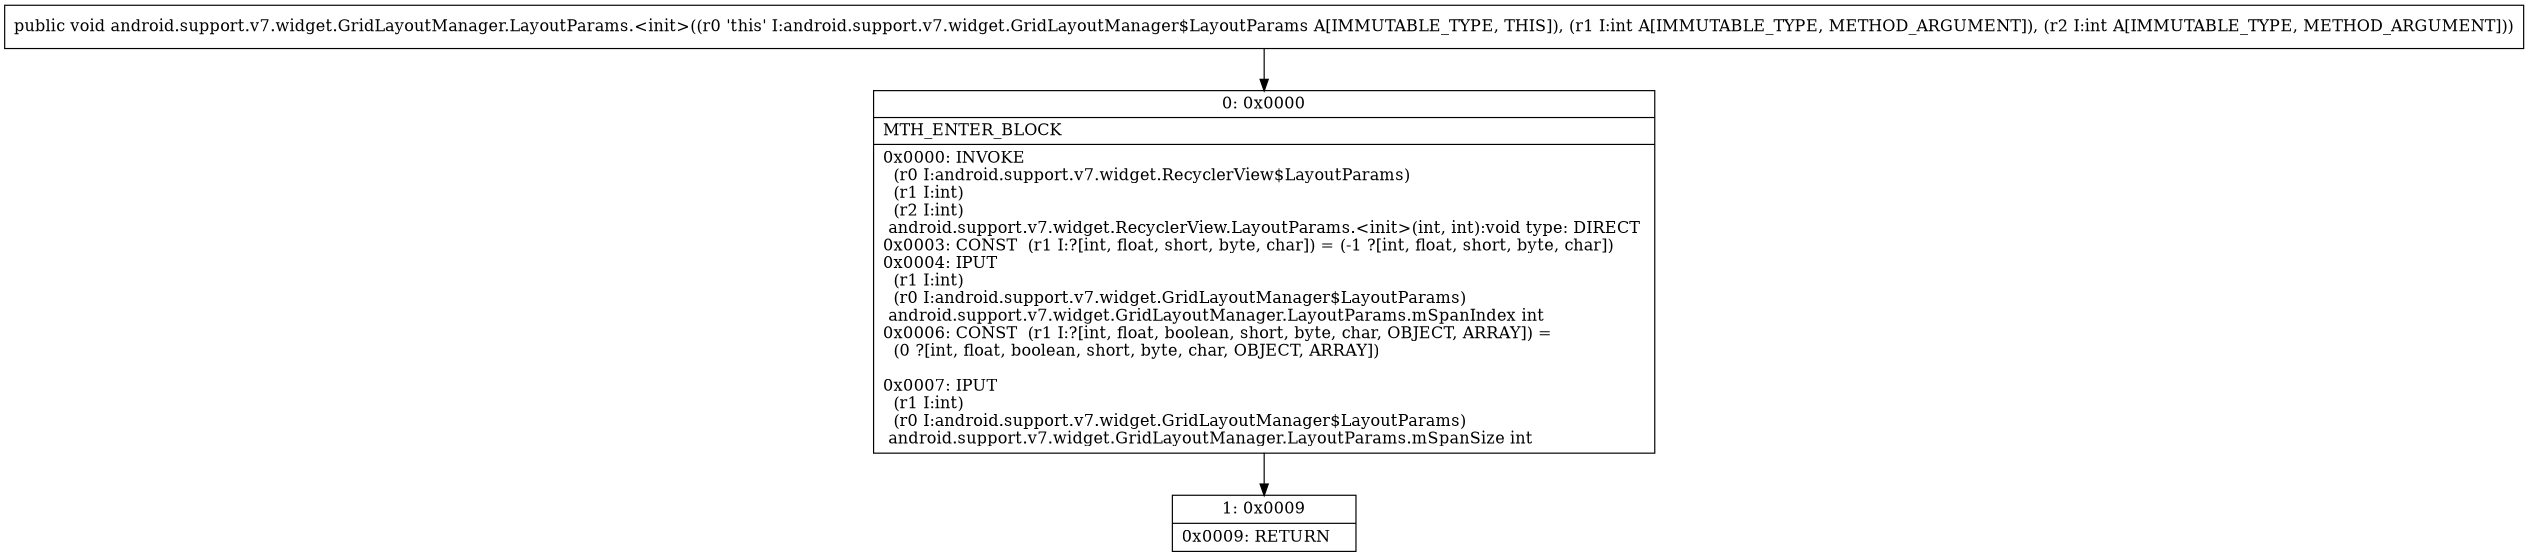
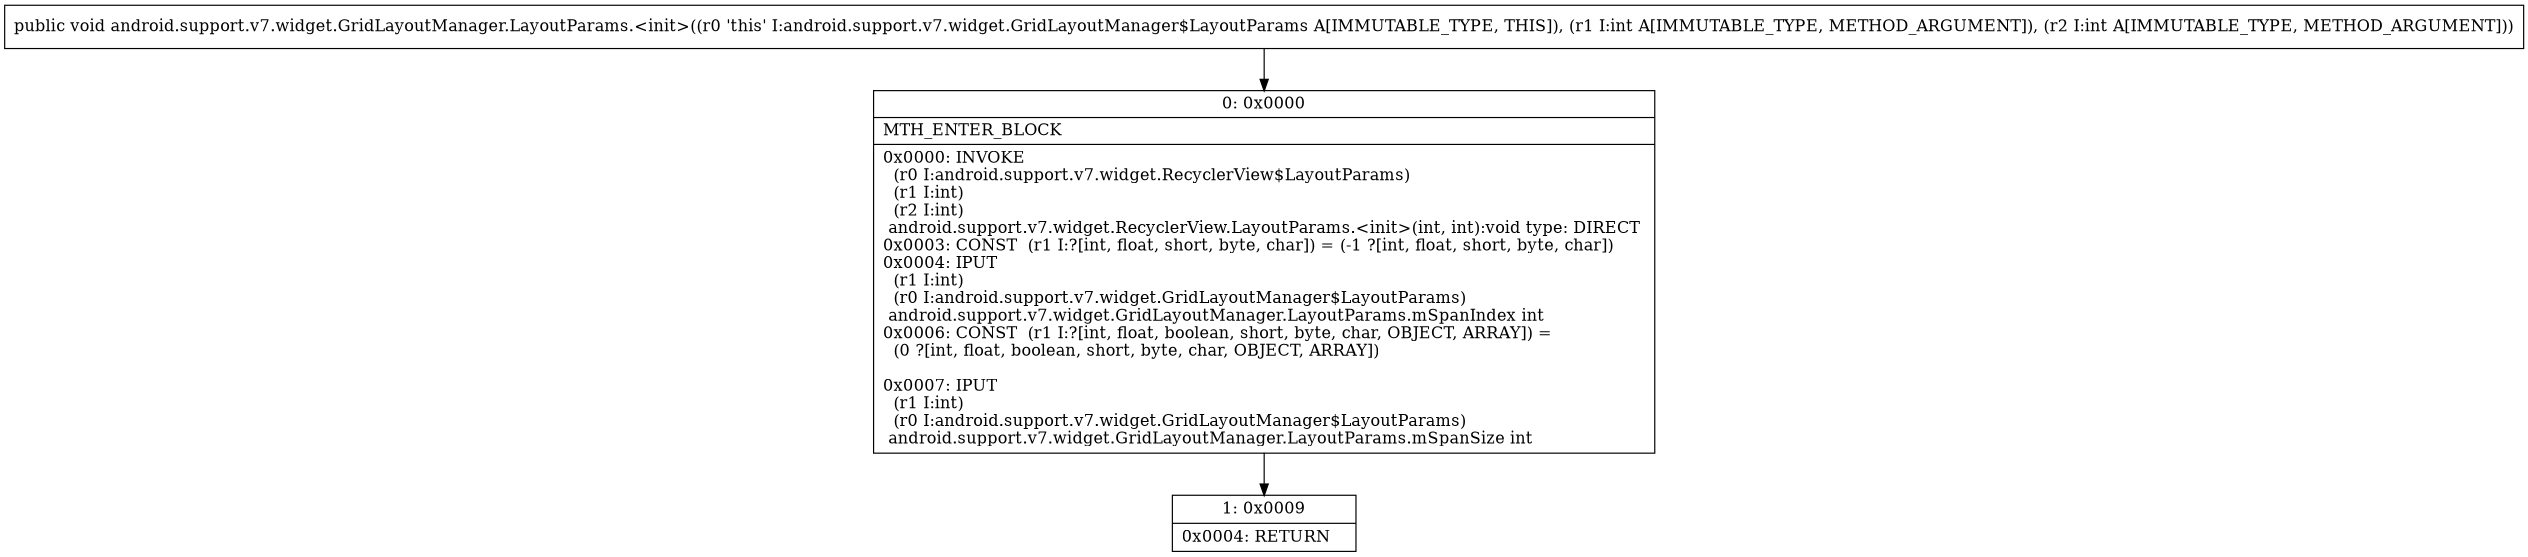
node "1: 0x0009": text "0x0009: RETURN" -> "0x0004: RETURN"
